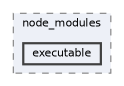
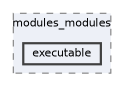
cluster "node_modules": label "node_modules" -> "modules_modules"
